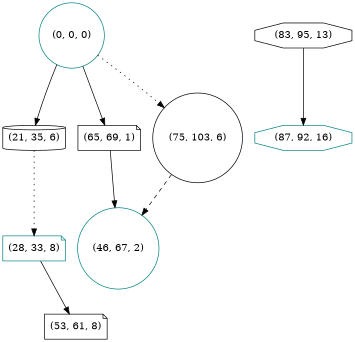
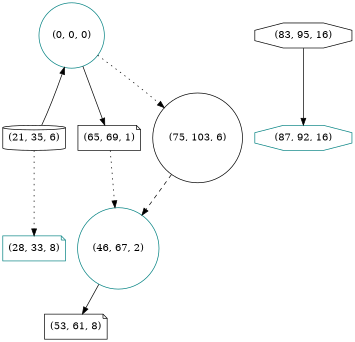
node "(83, 95, 13)": label "(83, 95, 13)" -> "(83, 95, 16)"
edge "(0, 0, 0)" -> "(21, 35, 6)": reversed
edge "(65, 69, 1)" -> "(46, 67, 2)": style solid -> dotted
edge "(28, 33, 8)" -> "(53, 61, 8)": now "(46, 67, 2)" -> "(53, 61, 8)"
